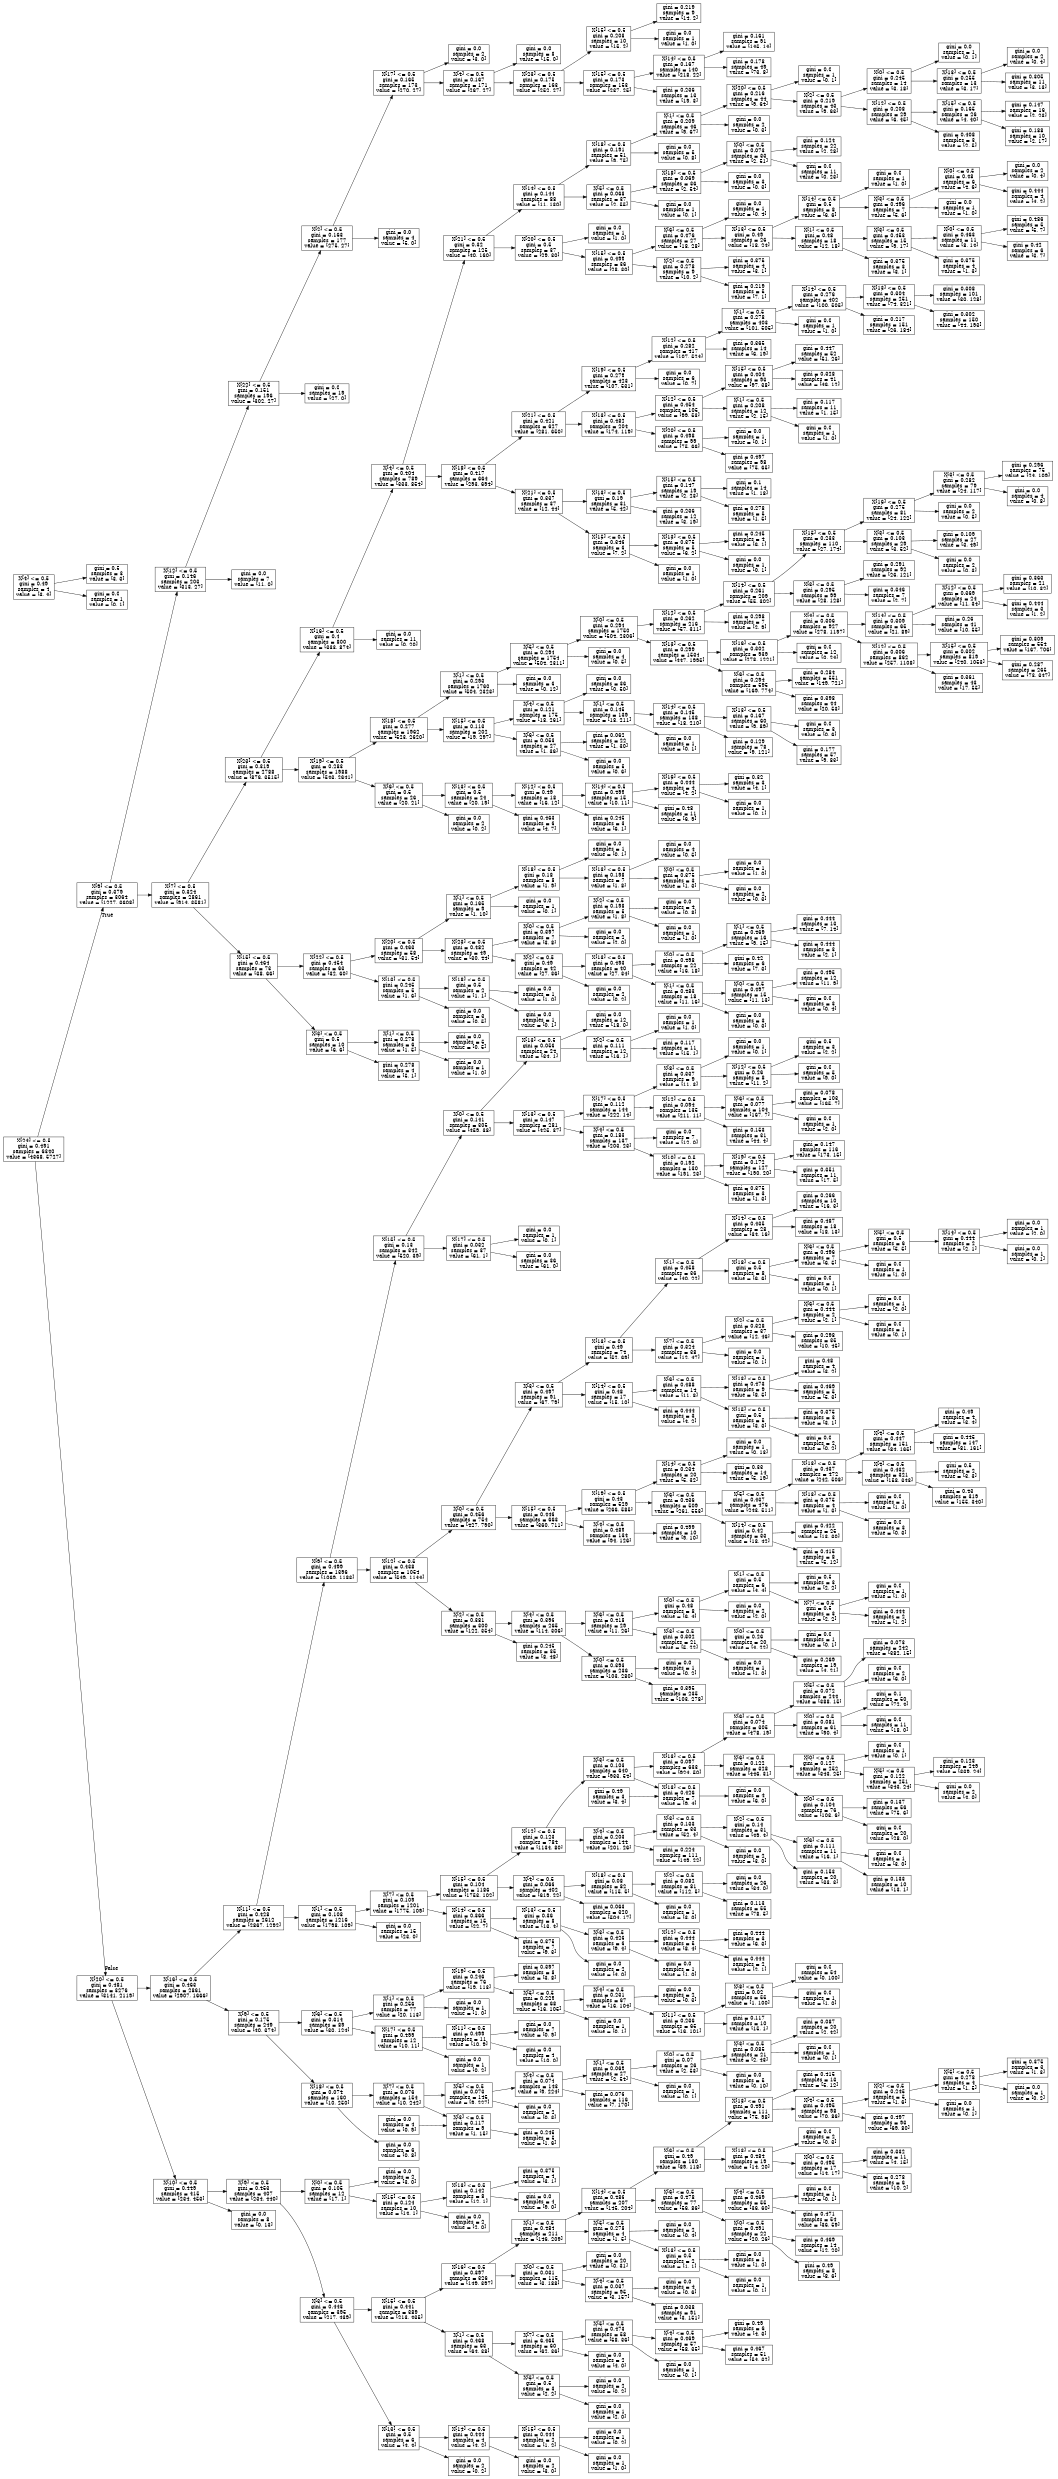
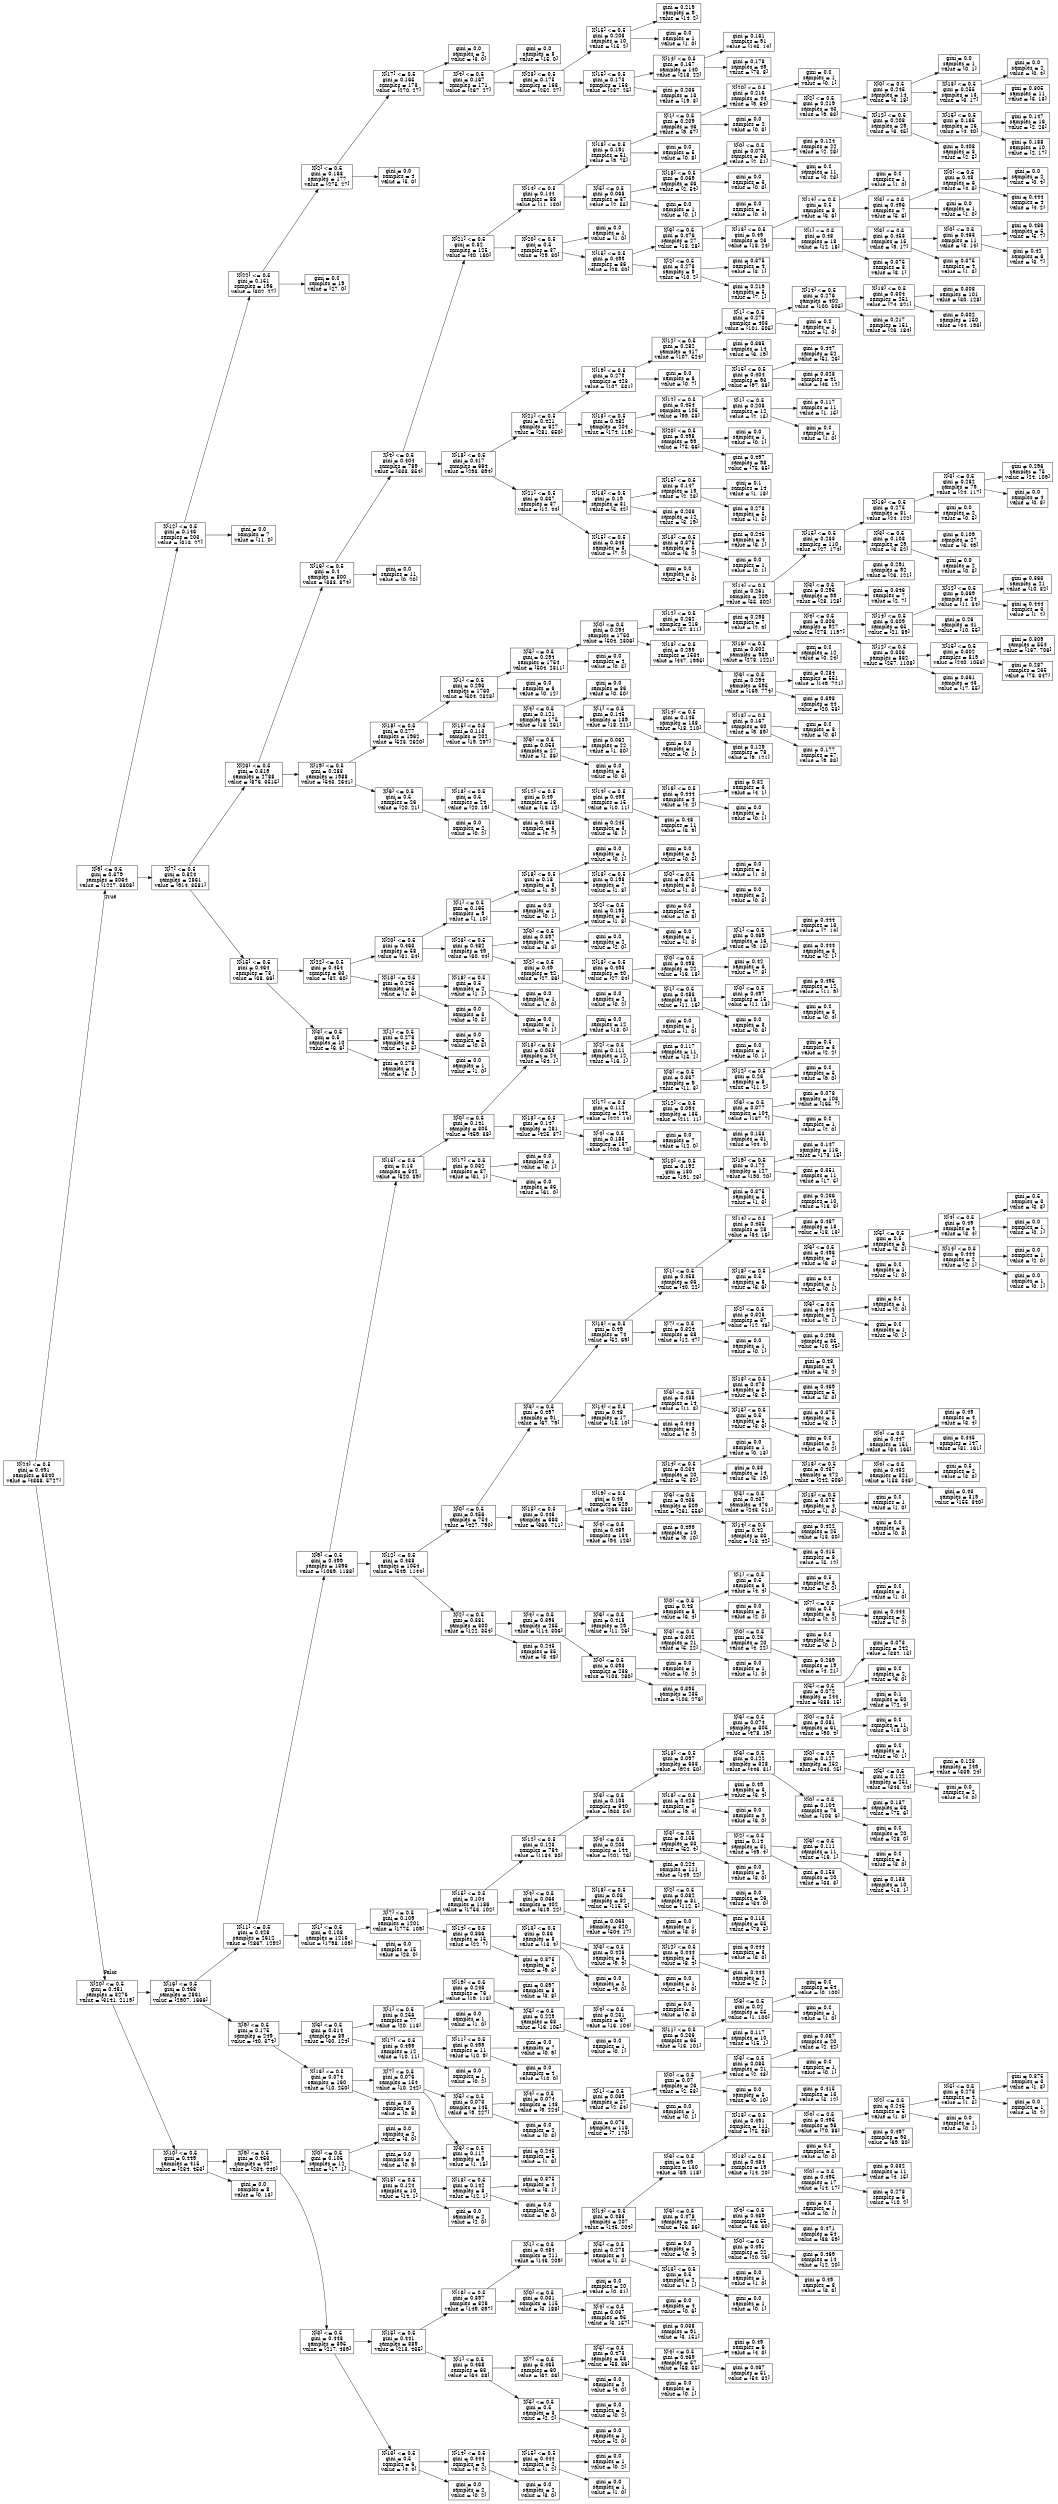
node "X[10] <= 0.5 gini = 0.192 samples = 130 value = [191, 23]": label "X[10] <= 0.5 gini = 0.192 samples = 130 value = [191, 23]" -> "X[10] <= 0.5 gini = 0.192 gini = 130 value = [191, 23]"
edge "X[5] <= 0.5 gini = 0.5 samples = 6 value = [5, 5]" -> "X[4] <= 0.5 gini = 0.49 samples = 4 value = [3, 4]": added
edge "gini = 0.49 samples = 3 value = [3, 4]" -> "X[13] <= 0.5 gini = 0.426 samples = 7 value = [9, 4]": reversed
